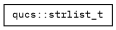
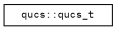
node "qucs::strlist_t": label "qucs::strlist_t" -> "qucs::qucs_t"
